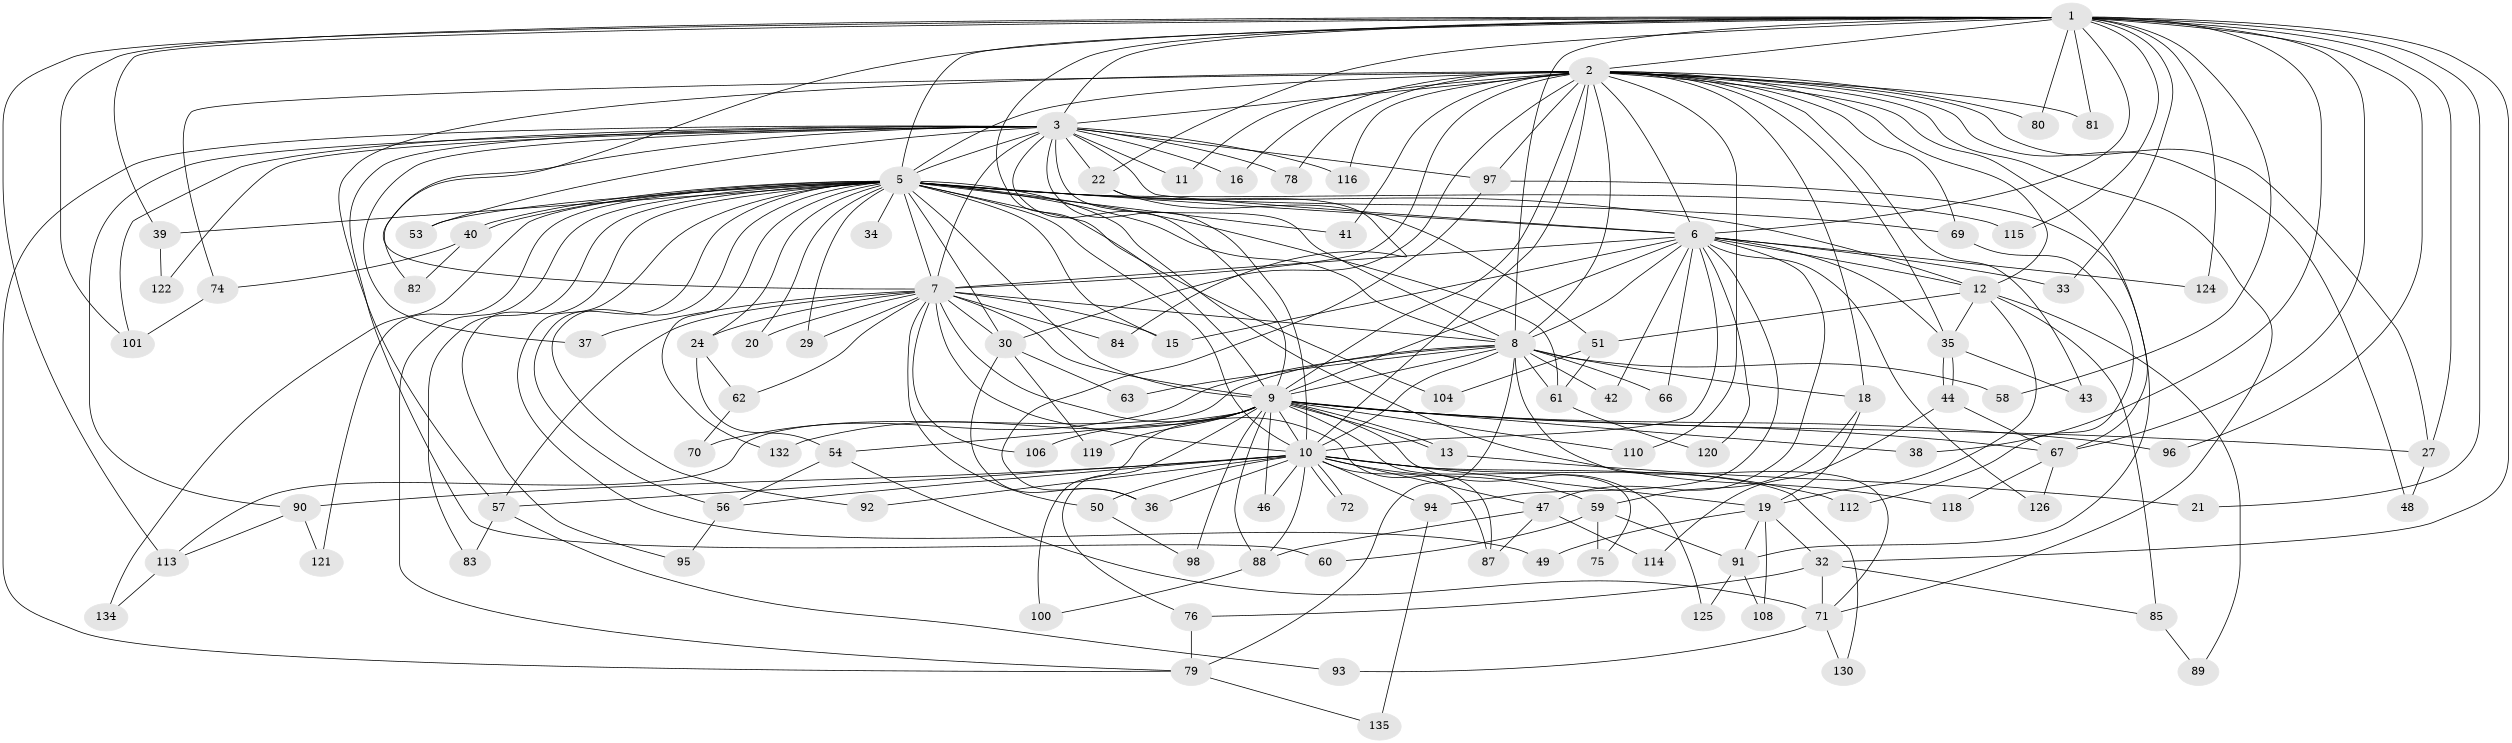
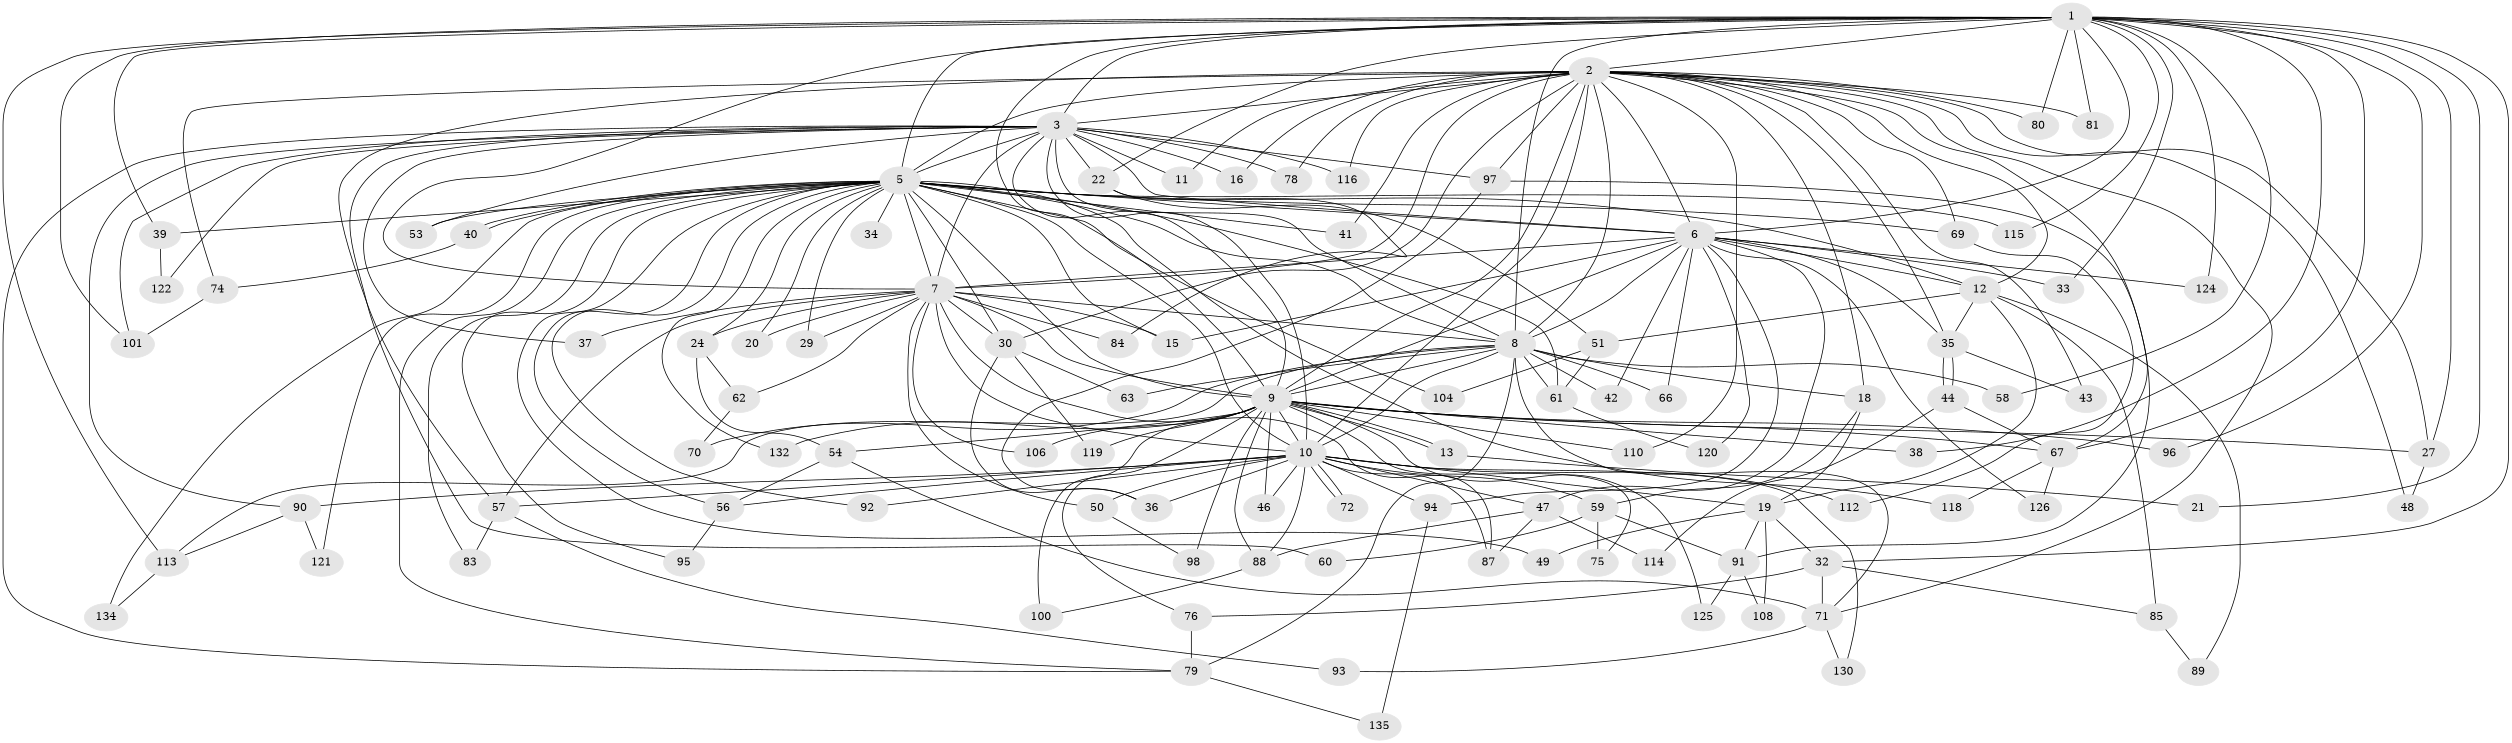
node "82": removed
edge "6" -- "10": removed
